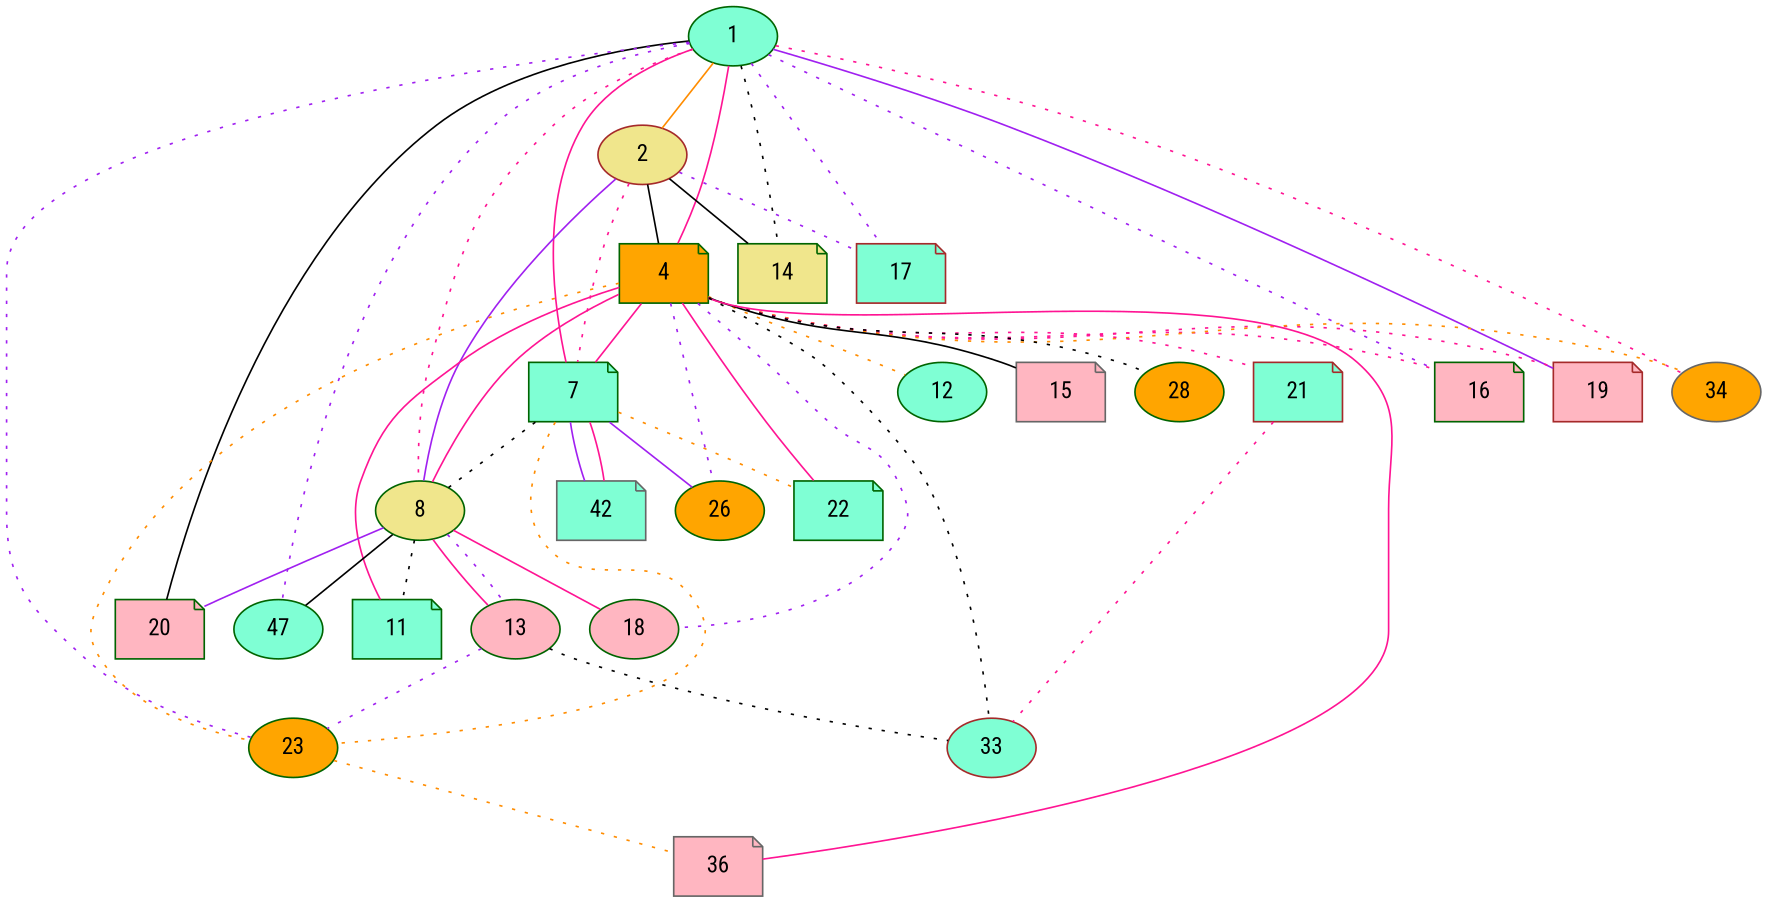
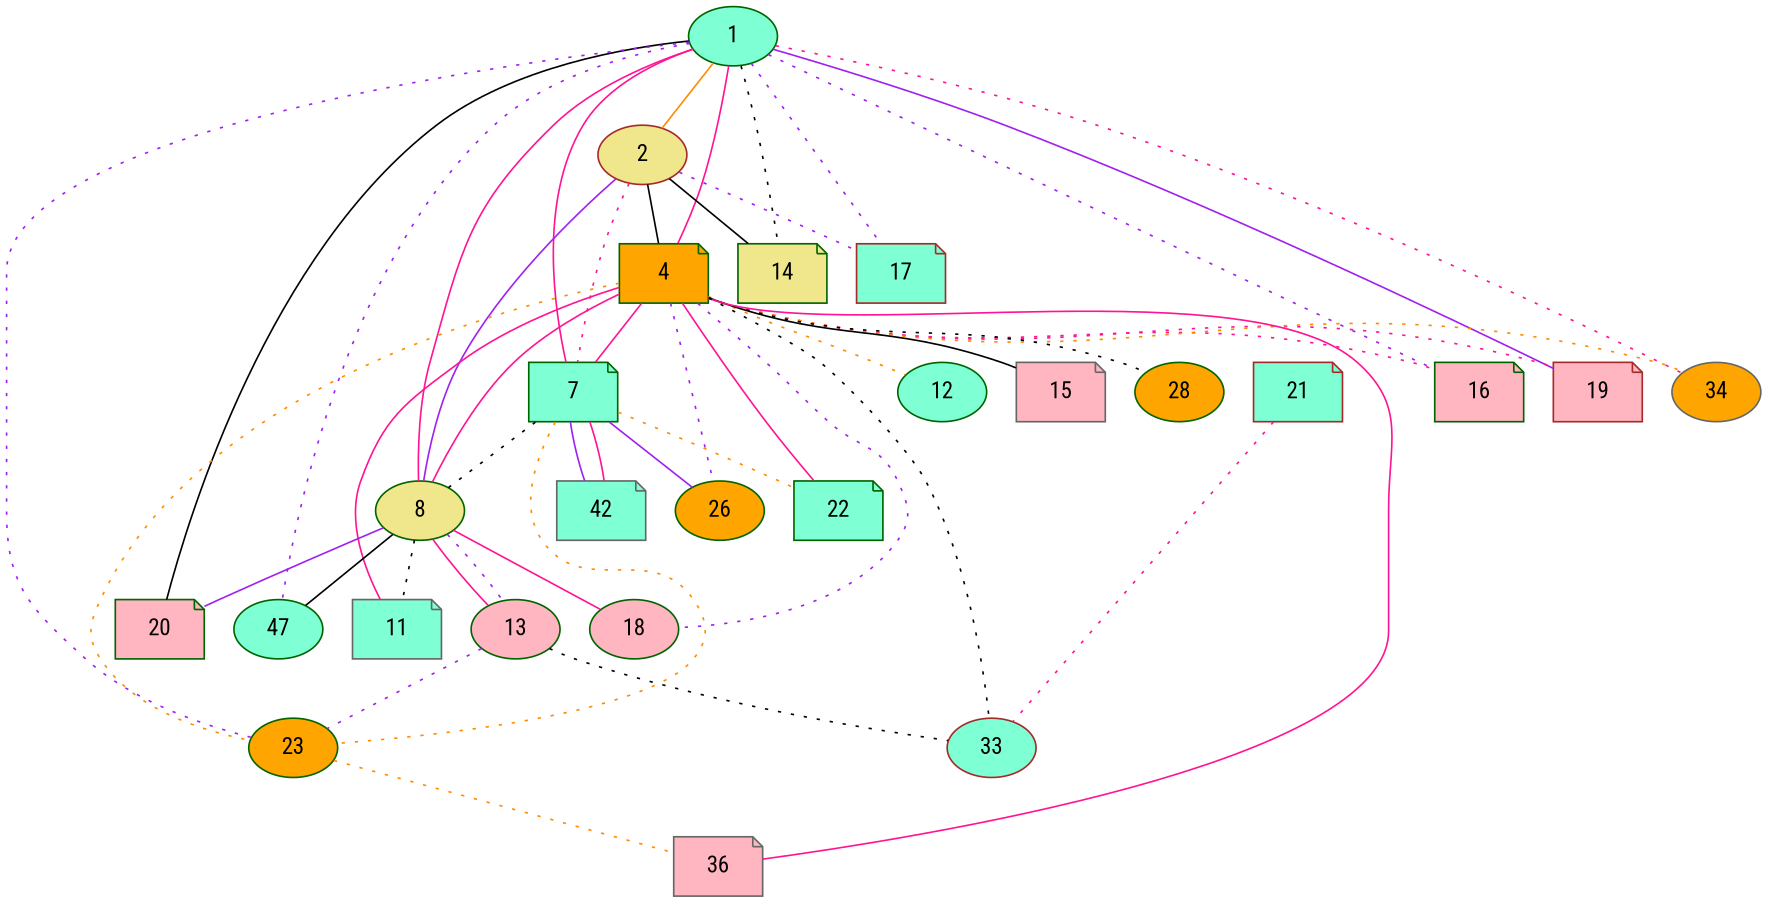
edge "1" -- "8": style dotted -> solid
edge "4" -- "21": removed
node "11": color darkgreen -> gray40
